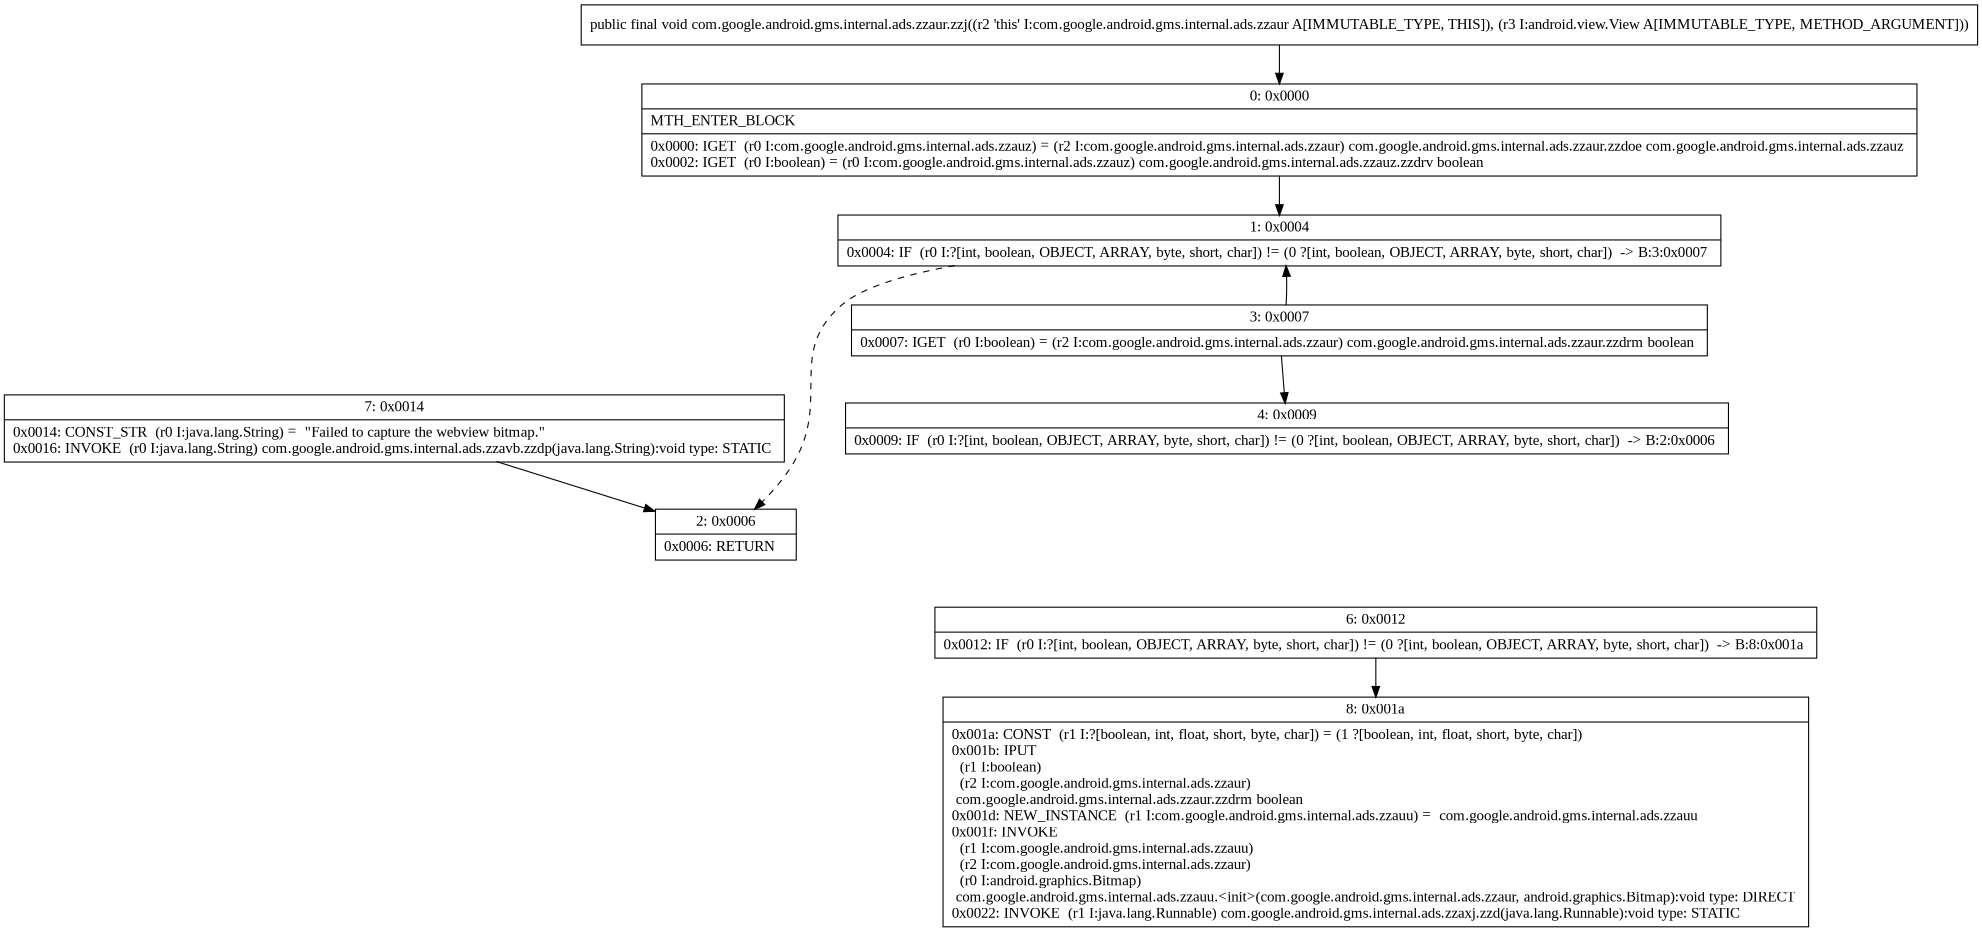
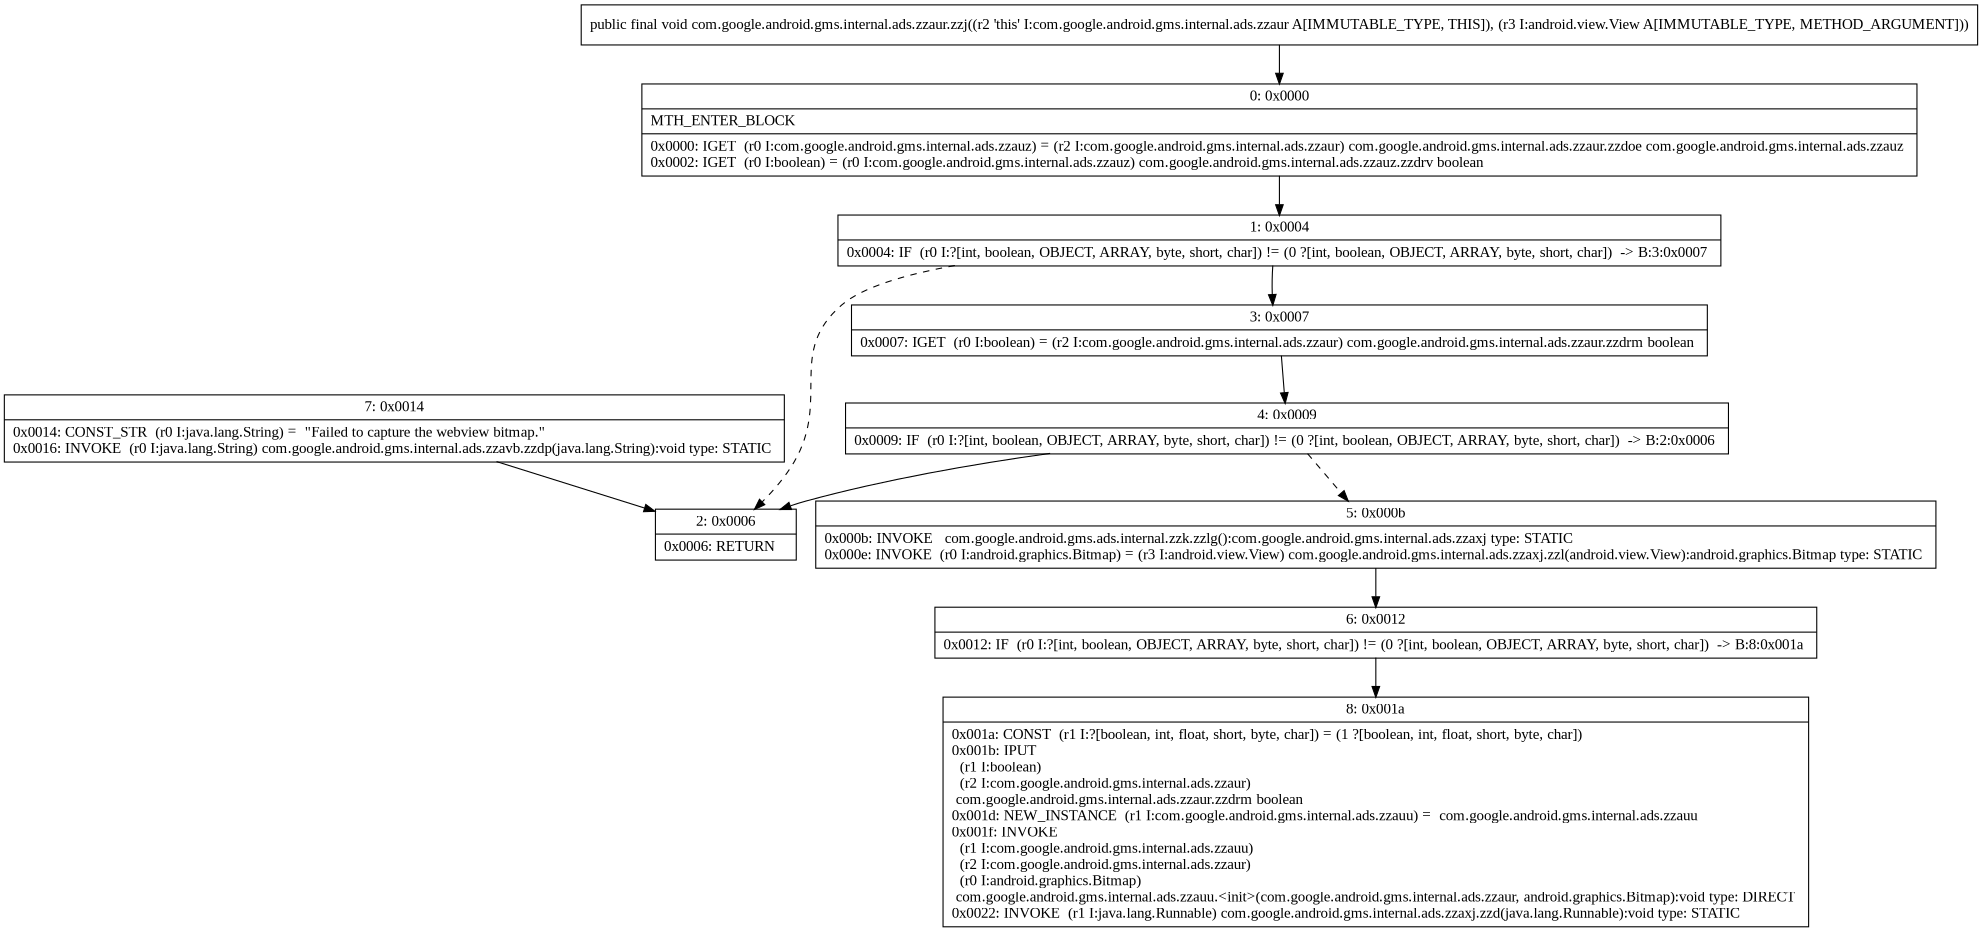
edge "3: 0x0007" -> "1: 0x0004": reversed
edge "4: 0x0009" -> "2: 0x0006": added
node "5: 0x000b": added
